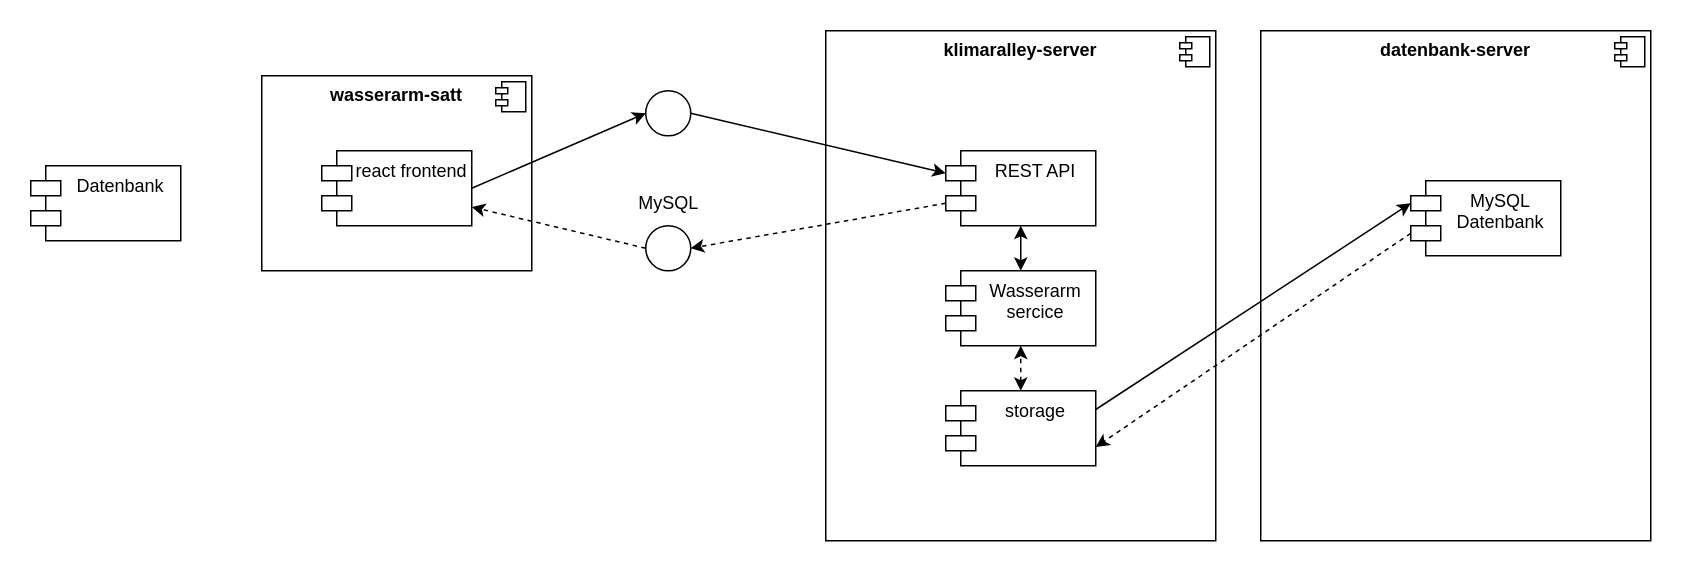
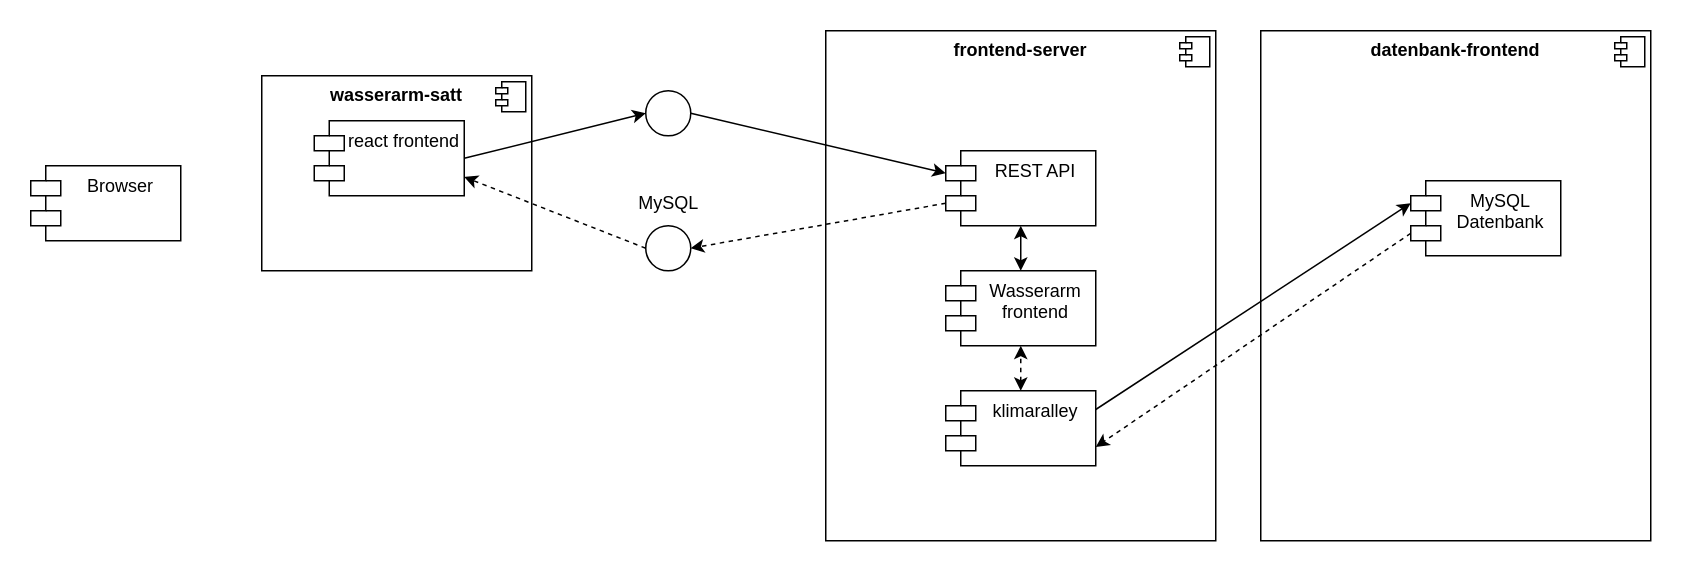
node "klimaralley-server": label "klimaralley-server" -> "frontend-server"
node "datenbank-server": label "datenbank-server" -> "datenbank-frontend"
node "Datenbank": label "Datenbank" -> "Browser"
node "react frontend": moved (397, 188) -> (389, 158)
node "Wasserarm sercice": label "Wasserarm sercice" -> "Wasserarm frontend"
node "storage": label "storage" -> "klimaralley"
